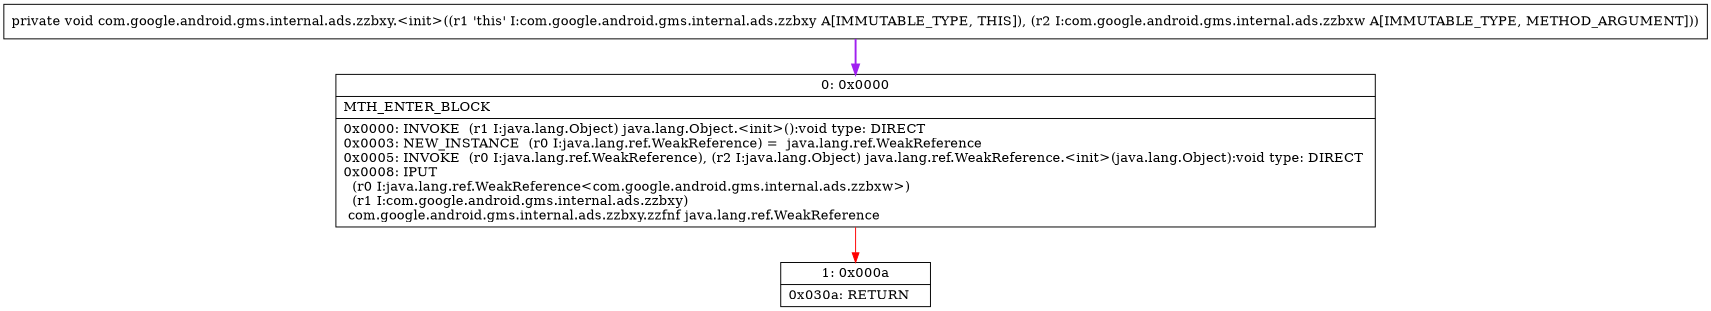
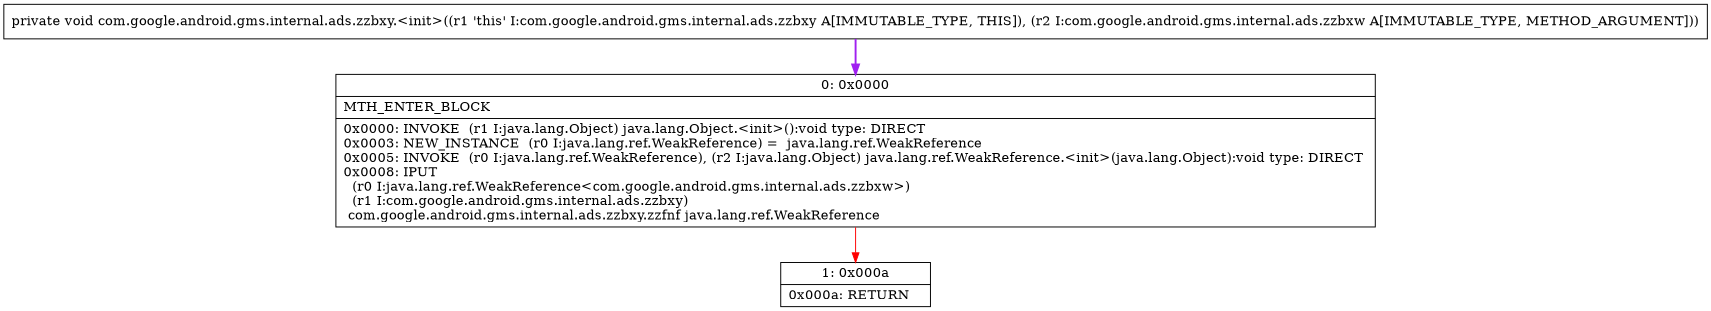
node "1: 0x000a": text "0x030a: RETURN" -> "0x000a: RETURN"
